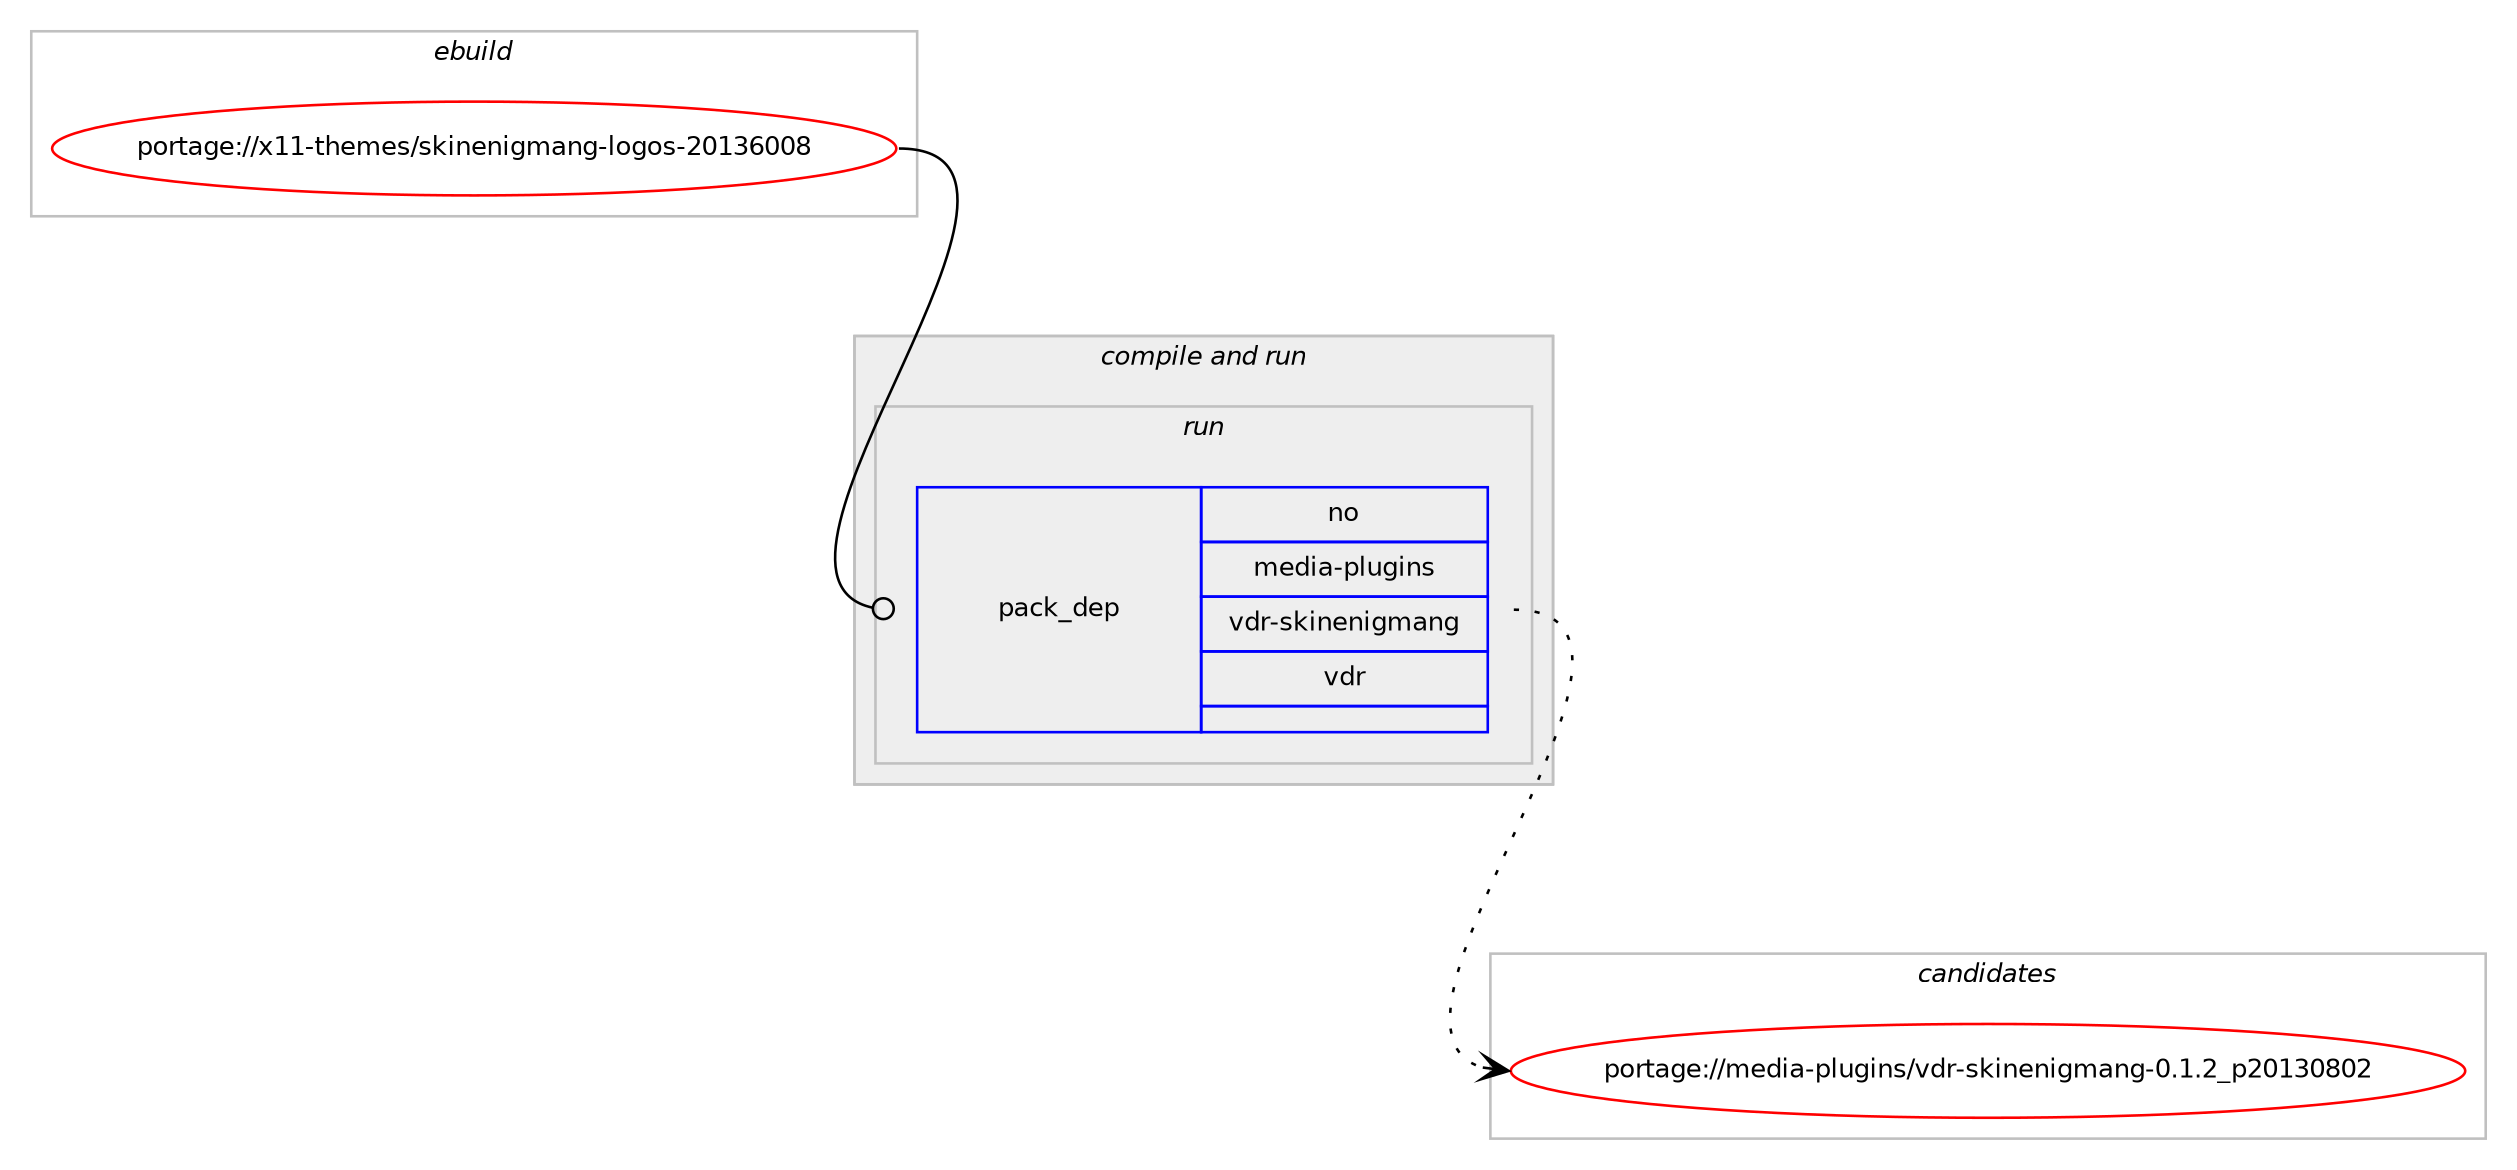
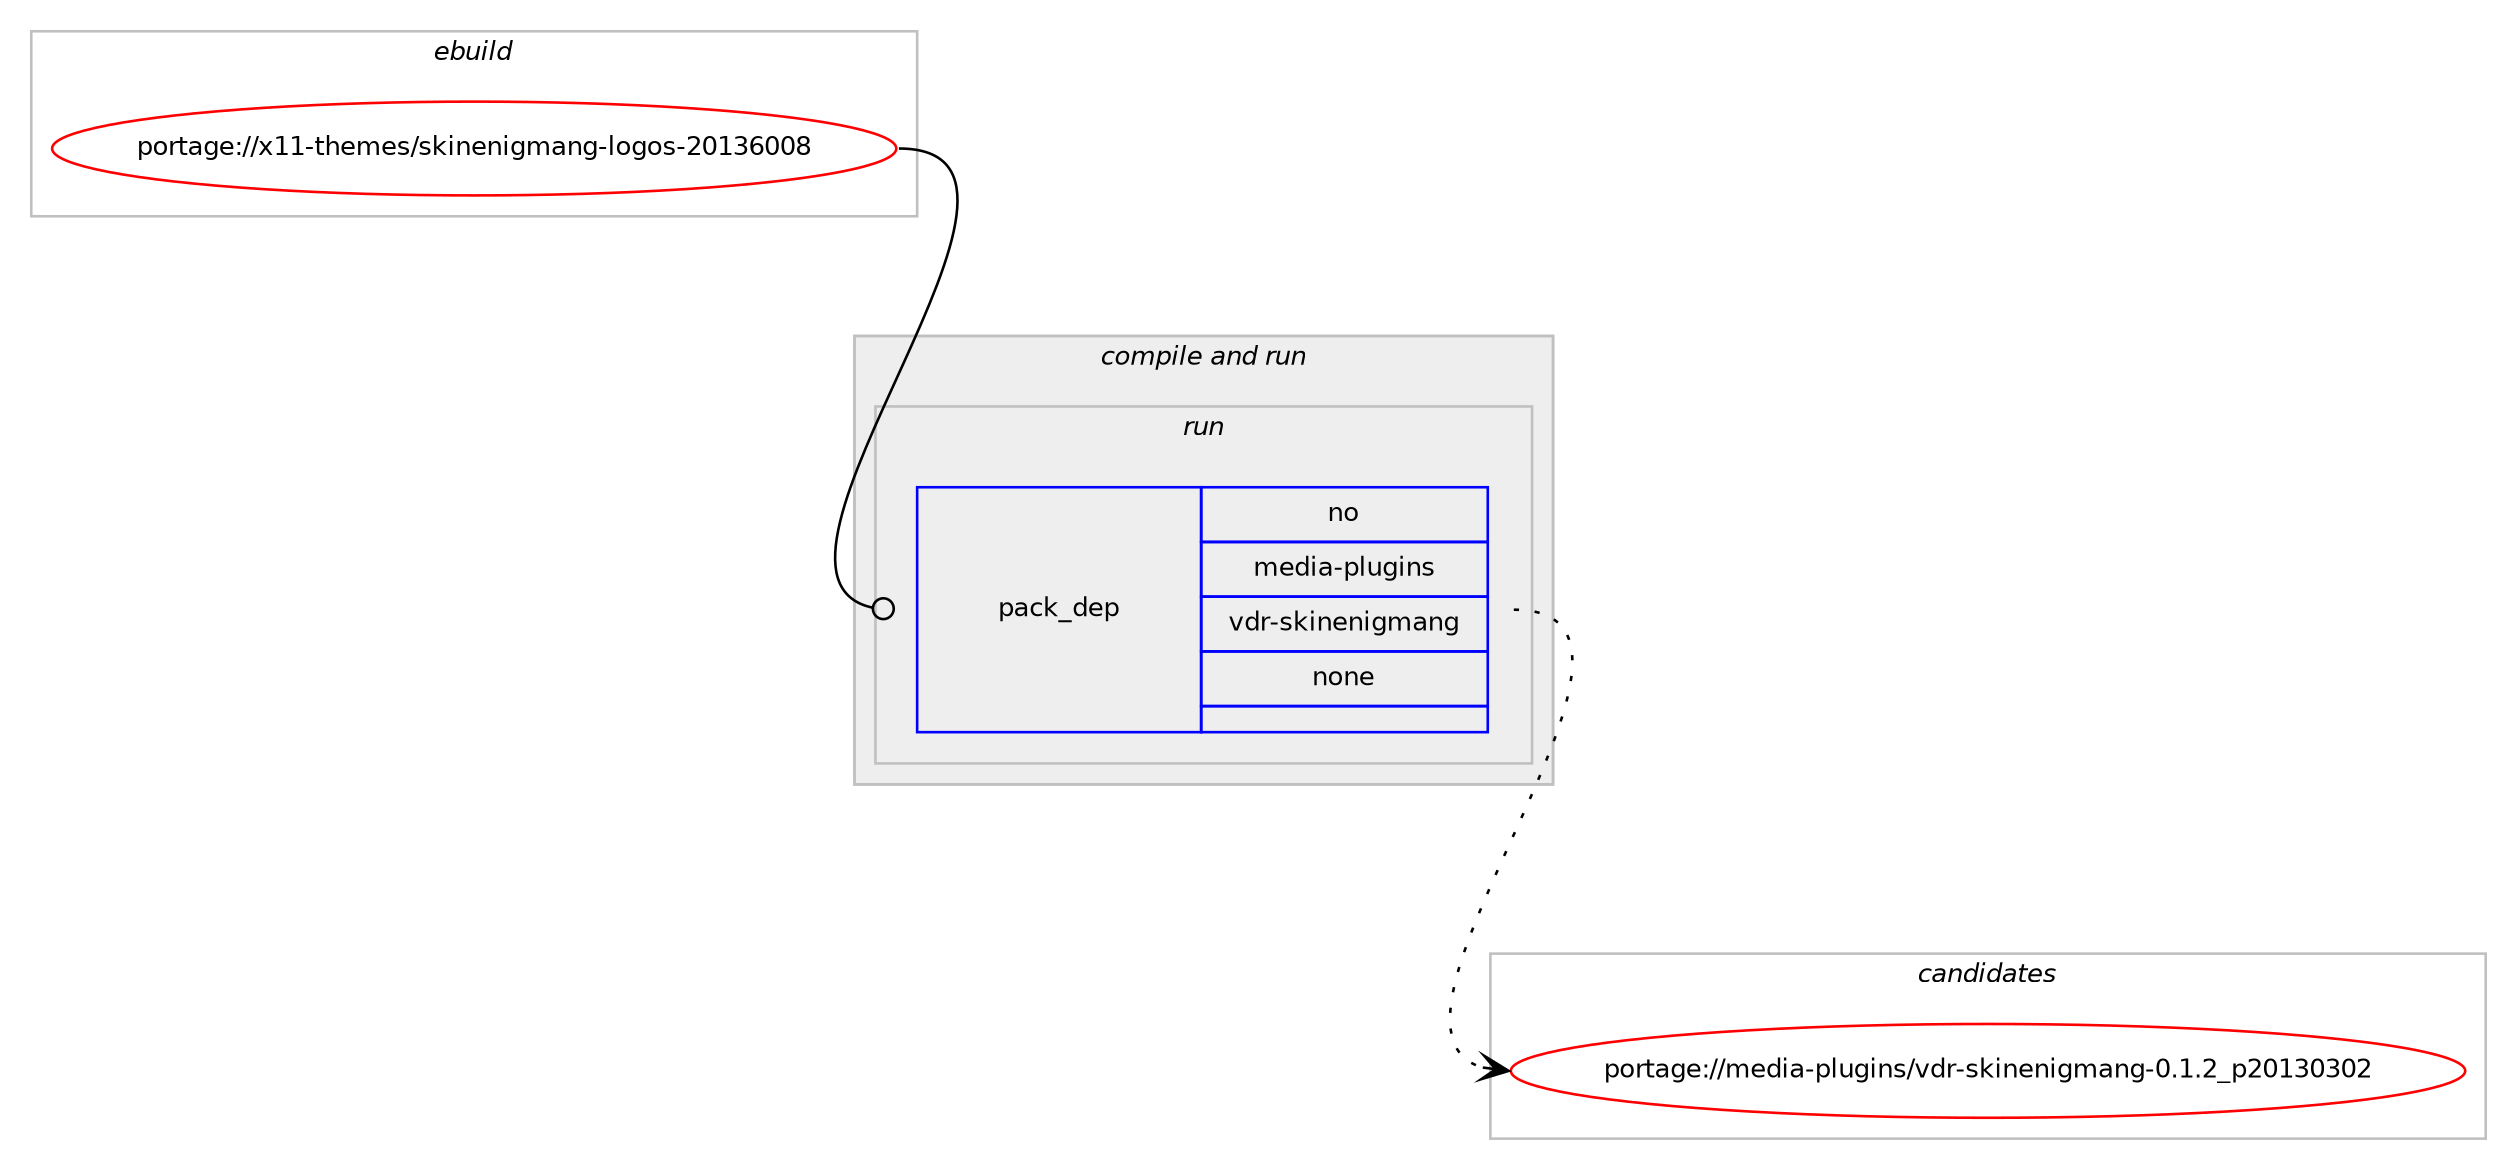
node "pack_dep": text "vdr" -> "none"
node "portage://media-plugins/vdr-skinenigmang-0.1.2_p20130802": label "portage://media-plugins/vdr-skinenigmang-0.1.2_p20130802" -> "portage://media-plugins/vdr-skinenigmang-0.1.2_p20130302"
